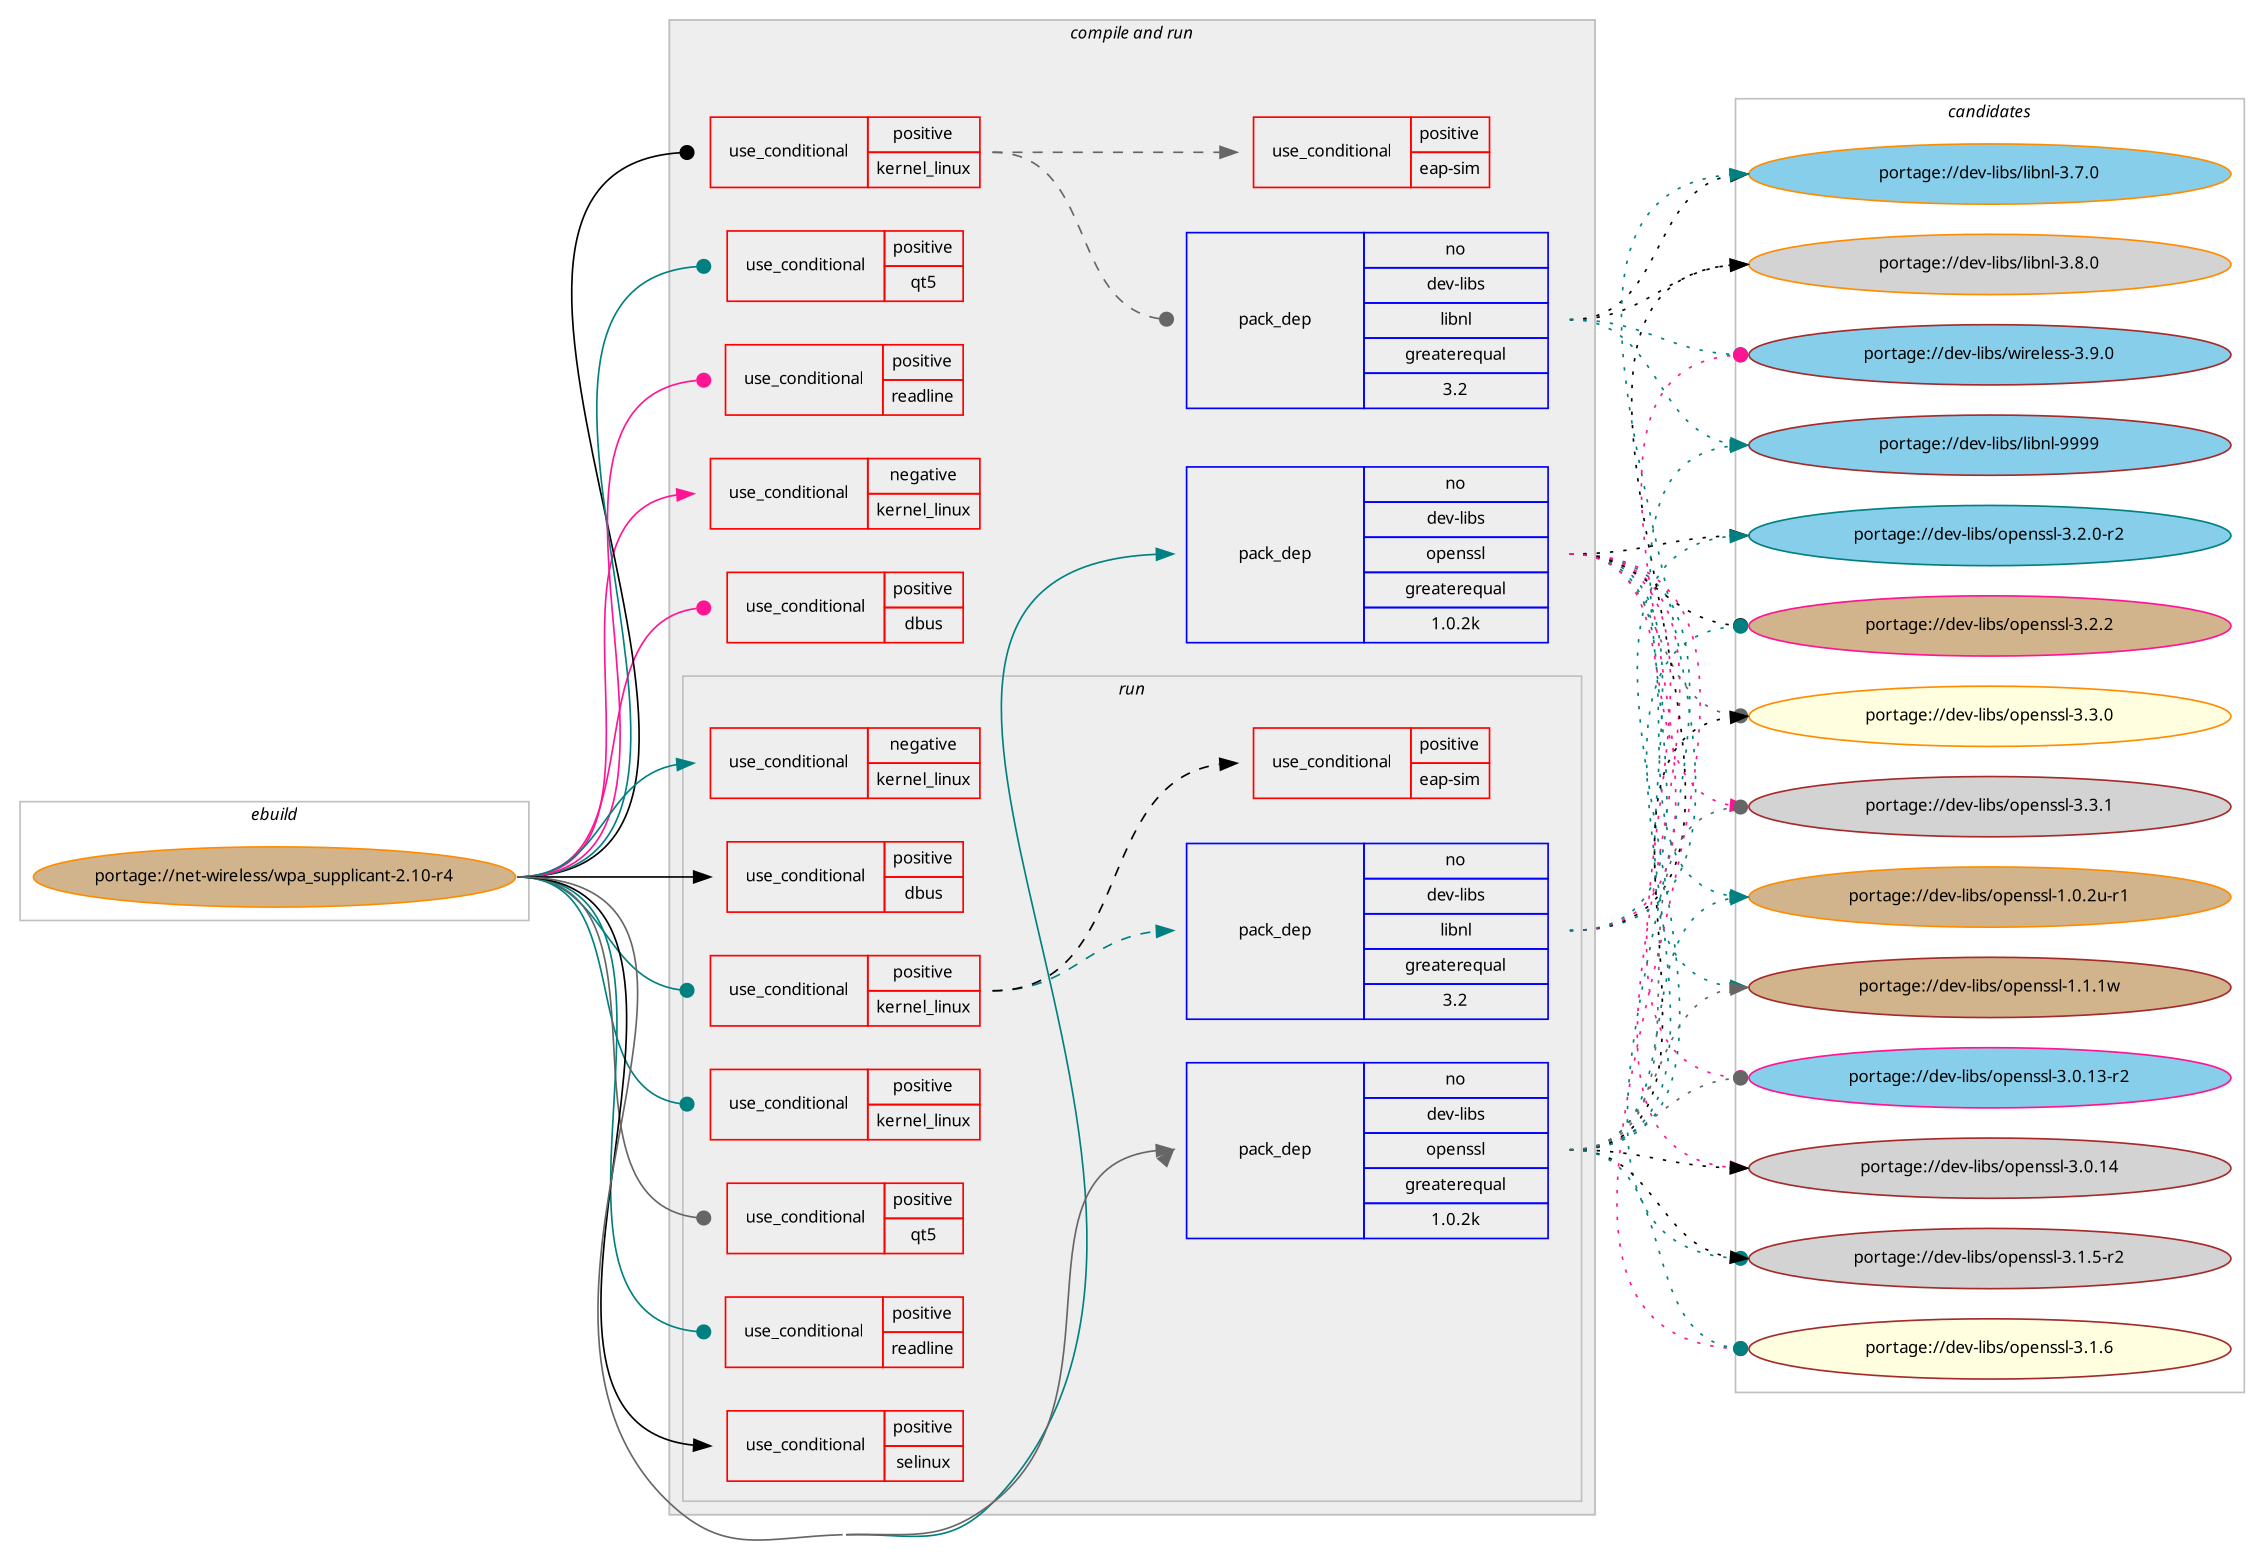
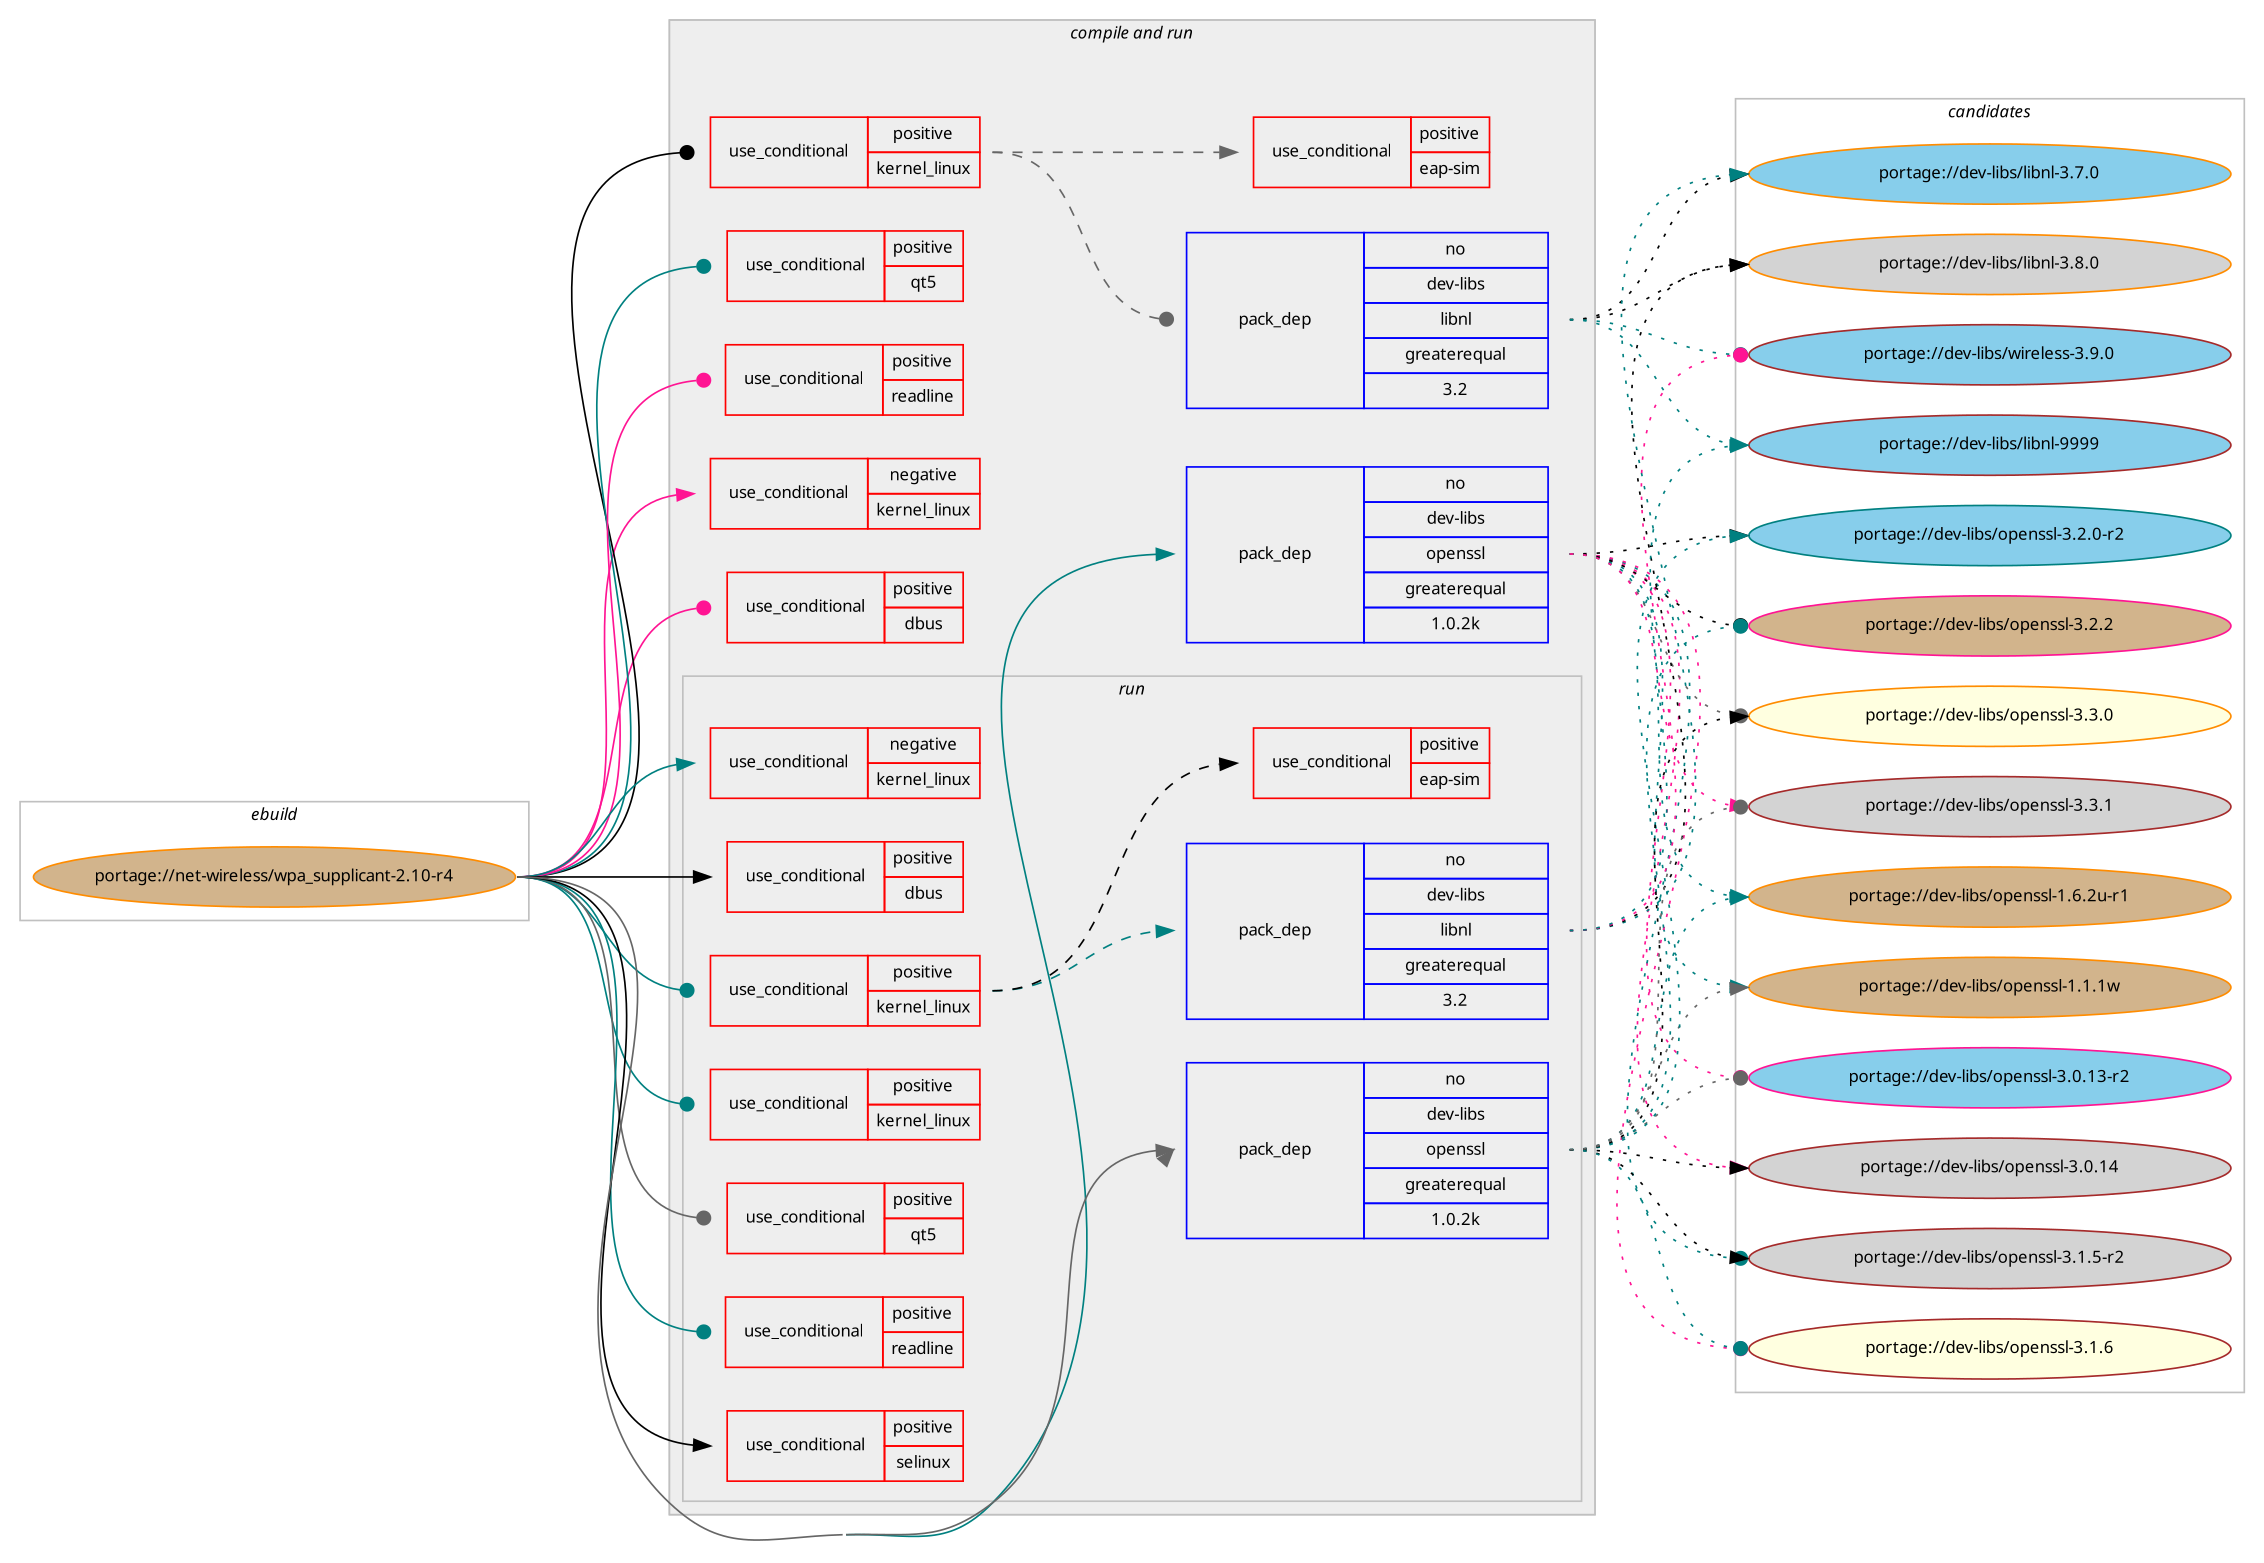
node "portage://dev-libs/openssl-1.0.2u-r1": label "portage://dev-libs/openssl-1.0.2u-r1" -> "portage://dev-libs/openssl-1.6.2u-r1"
node "portage://dev-libs/openssl-1.1.1w": color brown -> darkorange
